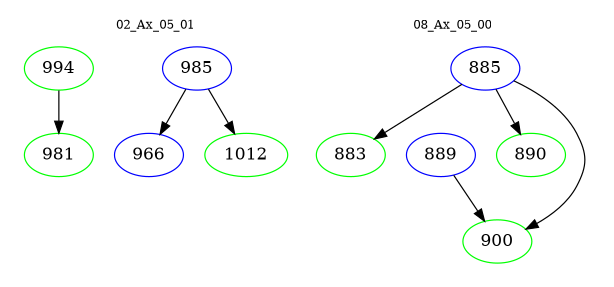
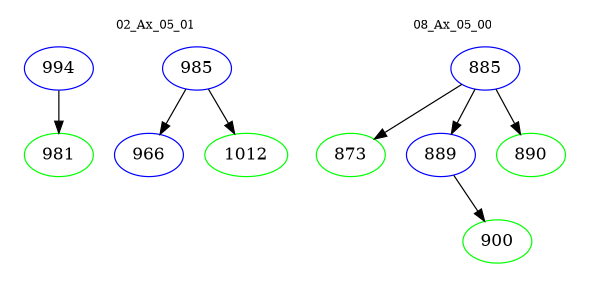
node "994": color green -> blue
edge "885" -> "900": now "885" -> "889"
node "883": label "883" -> "873"
